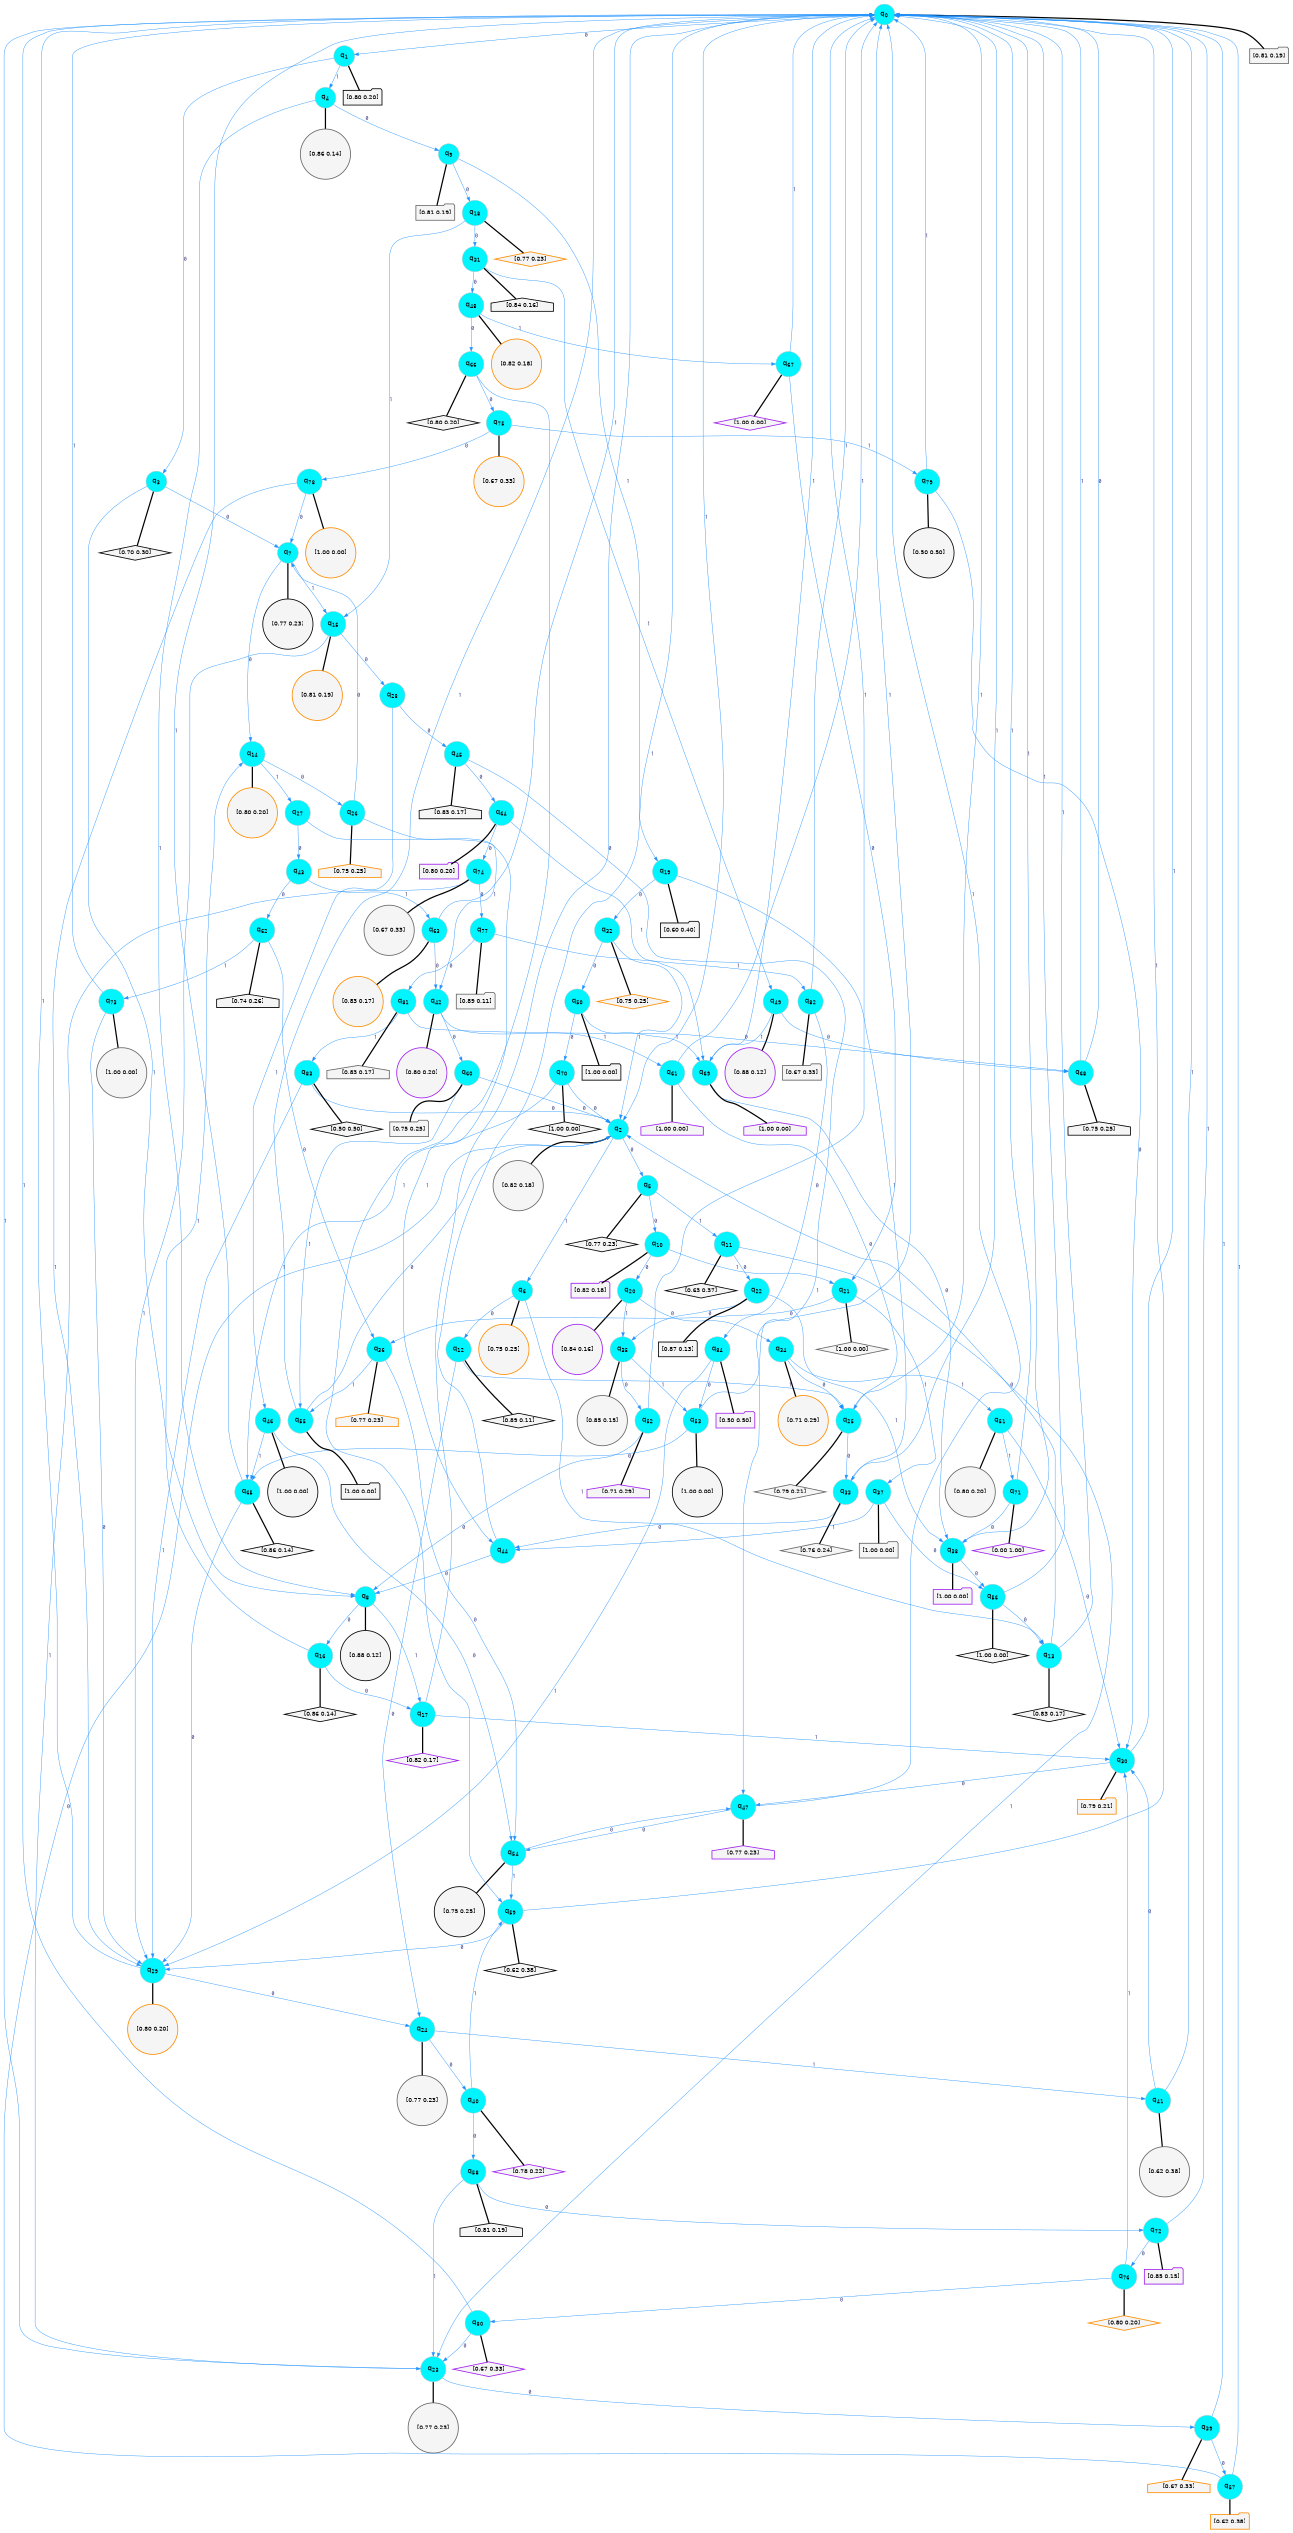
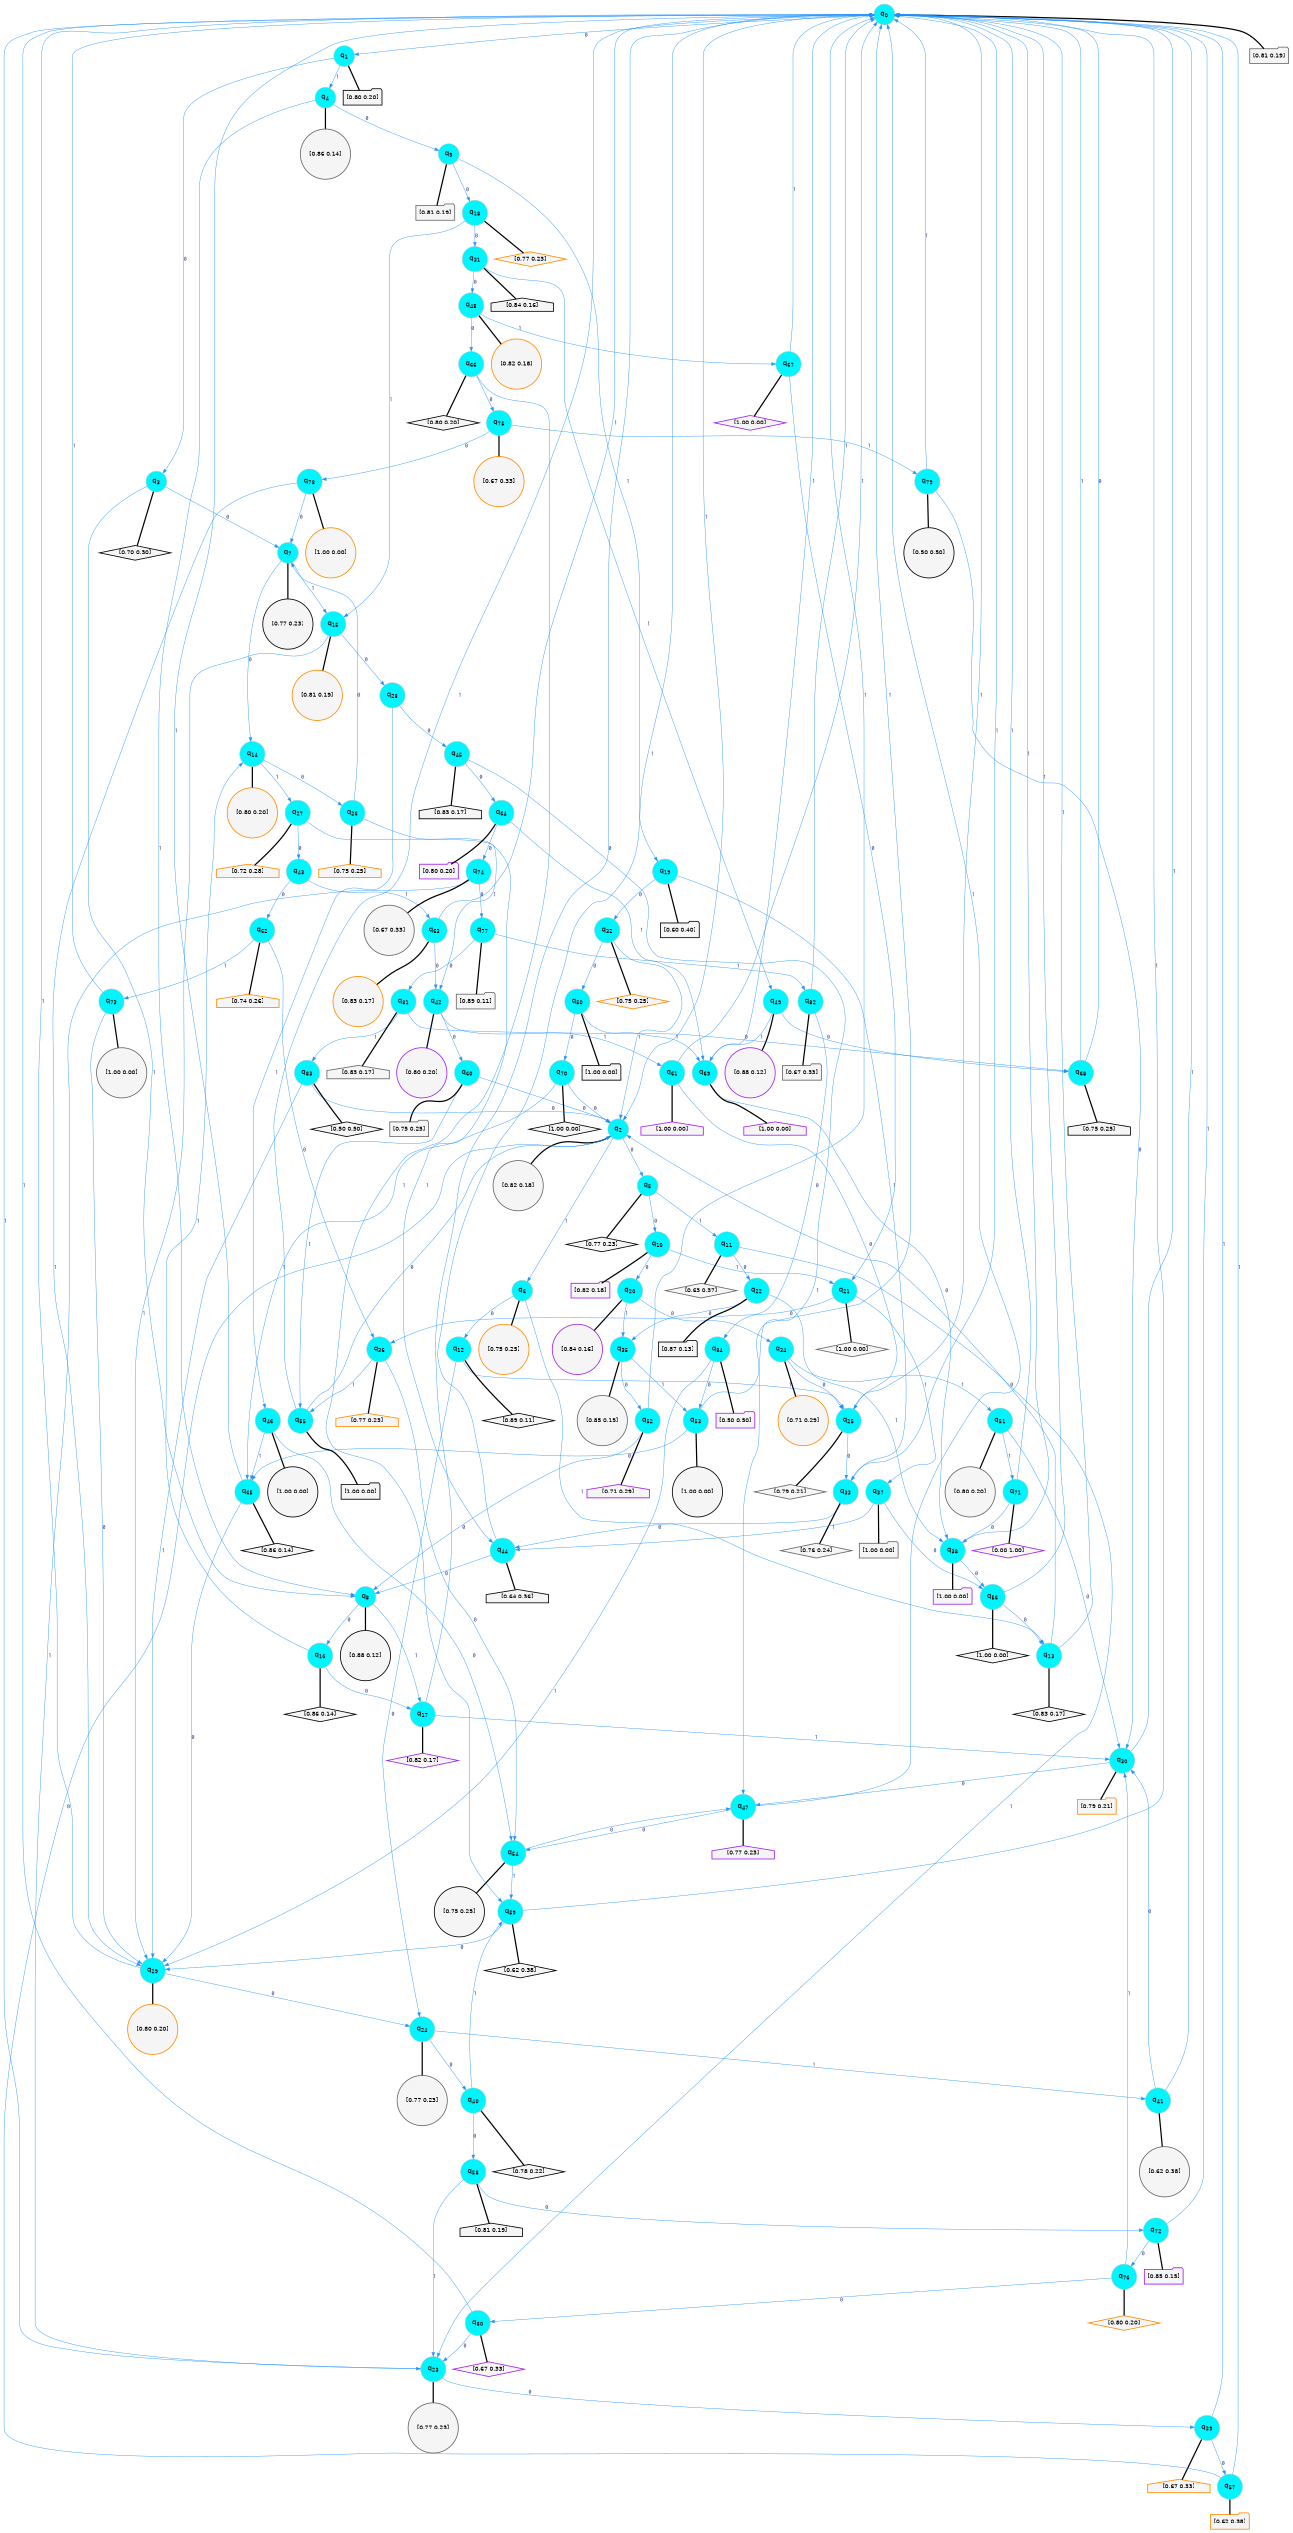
node "[0.72 0.28]": added
node "[0.74 0.26]": color black -> darkorange
node "[0.63 0.37]": color black -> gray40
node "[0.64 0.36]": added
node "[0.78 0.22]": color purple -> black
